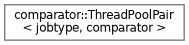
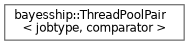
node "comparator::ThreadPoolPair < jobtype, comparator >": label "comparator::ThreadPoolPair < jobtype, comparator >" -> "bayesship::ThreadPoolPair < jobtype, comparator >"
